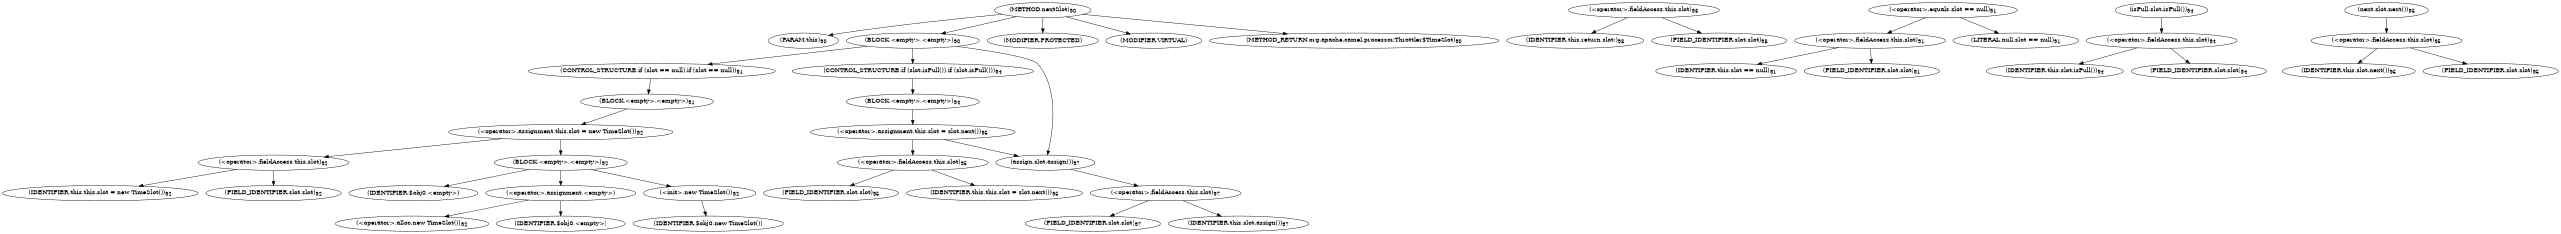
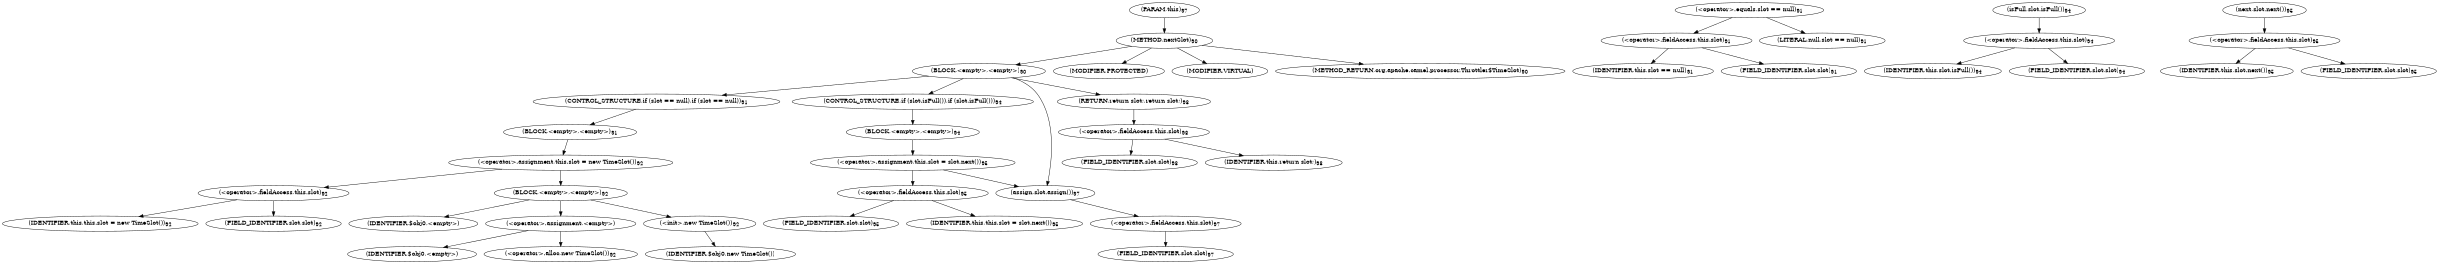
edge "(METHOD,nextSlot)" -> "(PARAM,this)": reversed
node "(PARAM,this)": text "90" -> "97"
node "(RETURN,return slot;,return slot;)": added
node "(IDENTIFIER,this,slot.assign())": removed
